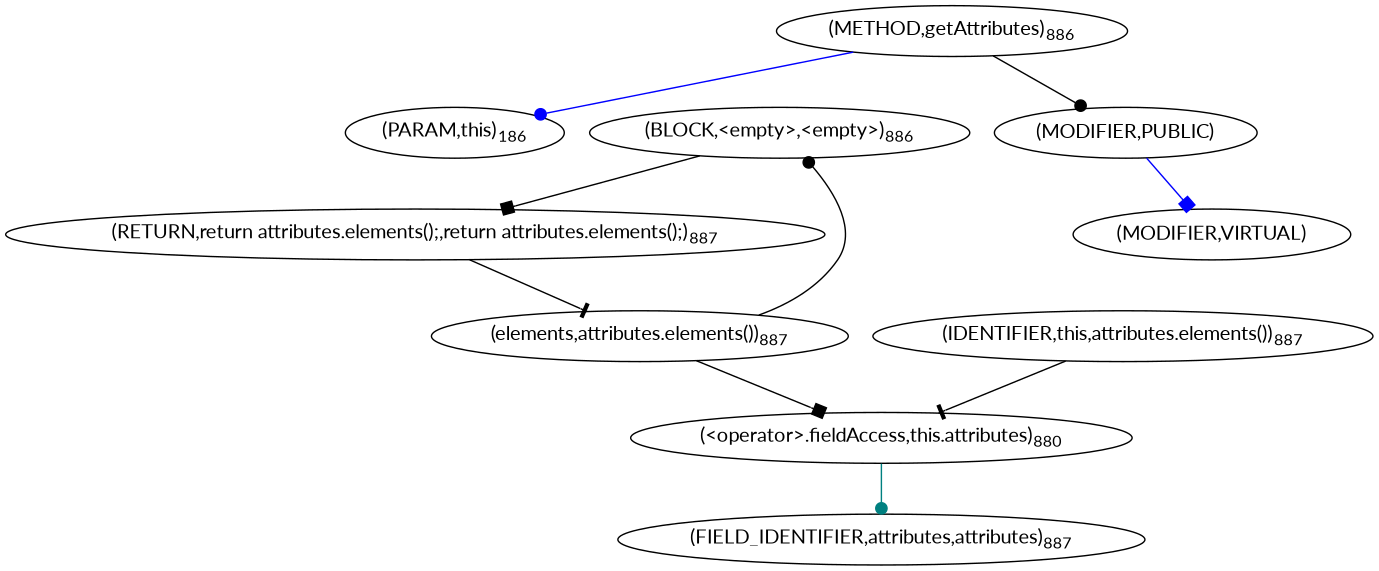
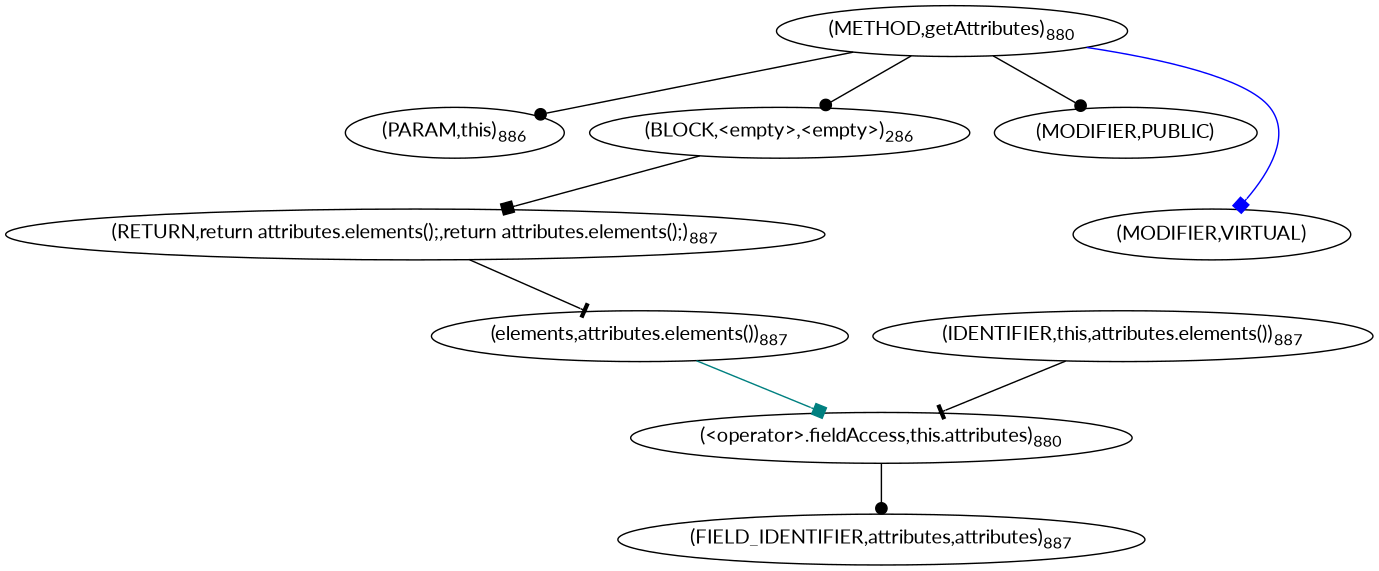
node "(METHOD,getAttributes)": text "886" -> "880"
edge "(METHOD,getAttributes)" -> "(PARAM,this)": color blue -> black
node "(PARAM,this)": text "186" -> "886"
node "(BLOCK,<empty>,<empty>)": text "886" -> "286"
edge "(MODIFIER,PUBLIC)" -> "(MODIFIER,VIRTUAL)": now "(METHOD,getAttributes)" -> "(MODIFIER,VIRTUAL)"
edge "(elements,attributes.elements())" -> "(BLOCK,<empty>,<empty>)": now "(METHOD,getAttributes)" -> "(BLOCK,<empty>,<empty>)"
edge "(elements,attributes.elements())" -> "(<operator>.fieldAccess,this.attributes)": color black -> teal
edge "(<operator>.fieldAccess,this.attributes)" -> "(FIELD_IDENTIFIER,attributes,attributes)": color teal -> black
